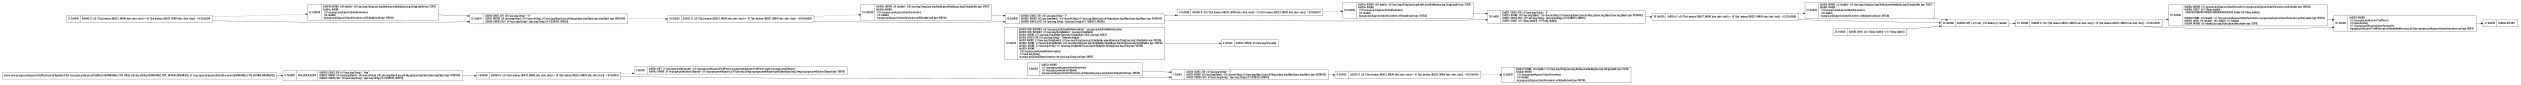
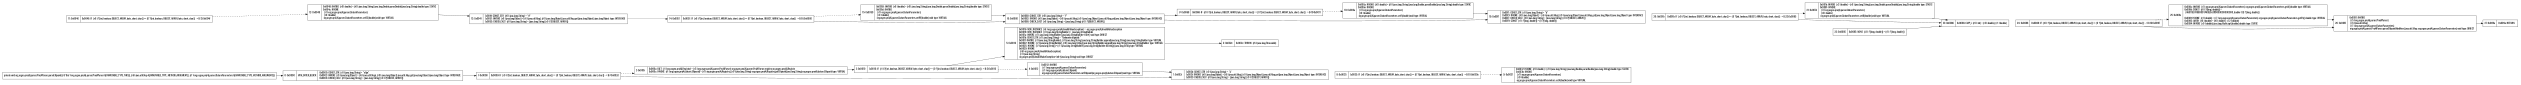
edge "19: 0x0071" -> "20: 0x007b": removed
edge "11: 0x0046" -> "13: 0x004f": removed
edge "23: 0x0086" -> "24: 0x0088": removed
node "3: 0x0010": added
edge "7: 0x002d" -> "8: 0x0035": removed
